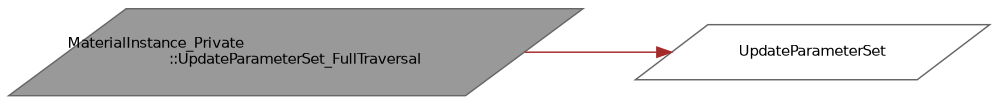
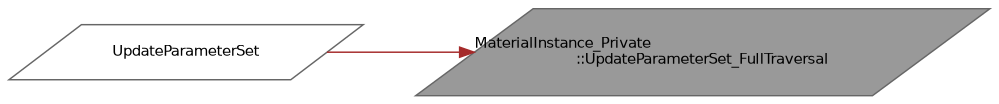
edge "MaterialInstance_Private ::UpdateParameterSet_FullTraversal" -> "UpdateParameterSet": reversed
